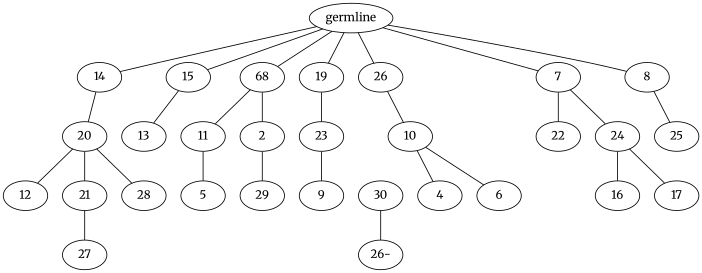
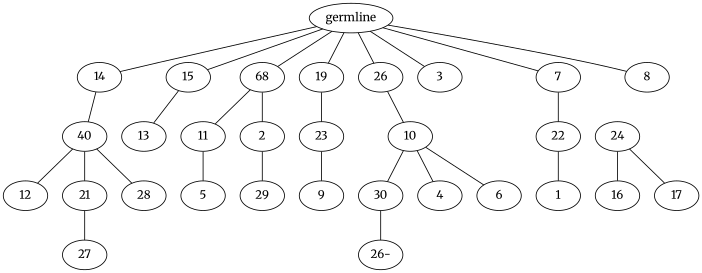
node "3": added
edge "7" -- "24": removed
node "20": label "20" -> "40"
node "25": removed
edge "10" -- "30": added
node "1": added
